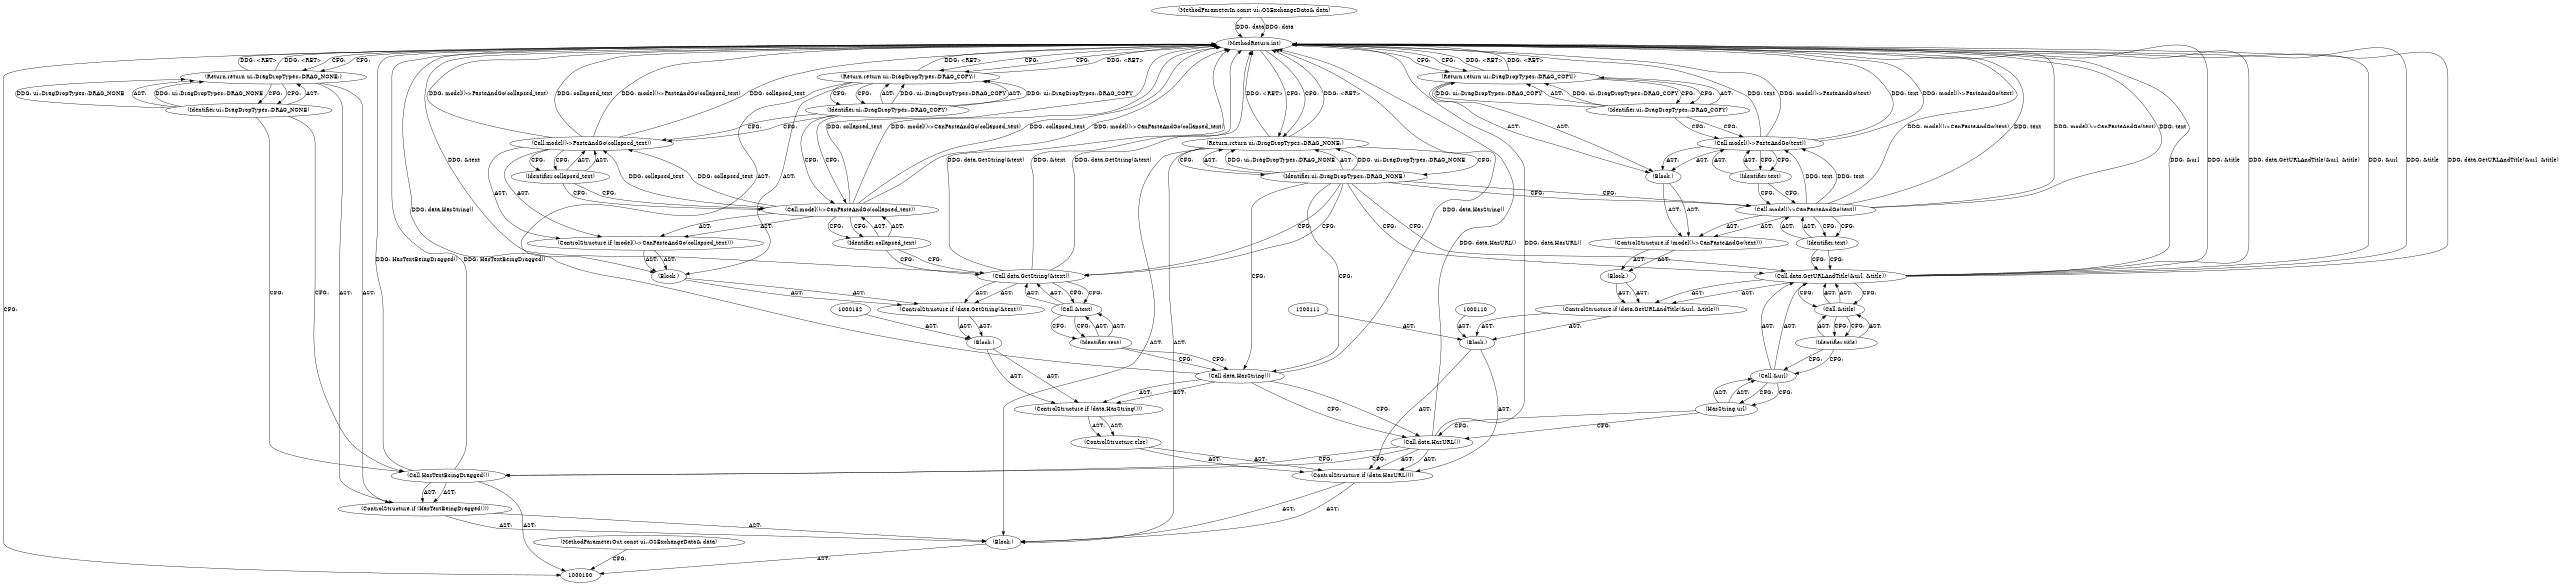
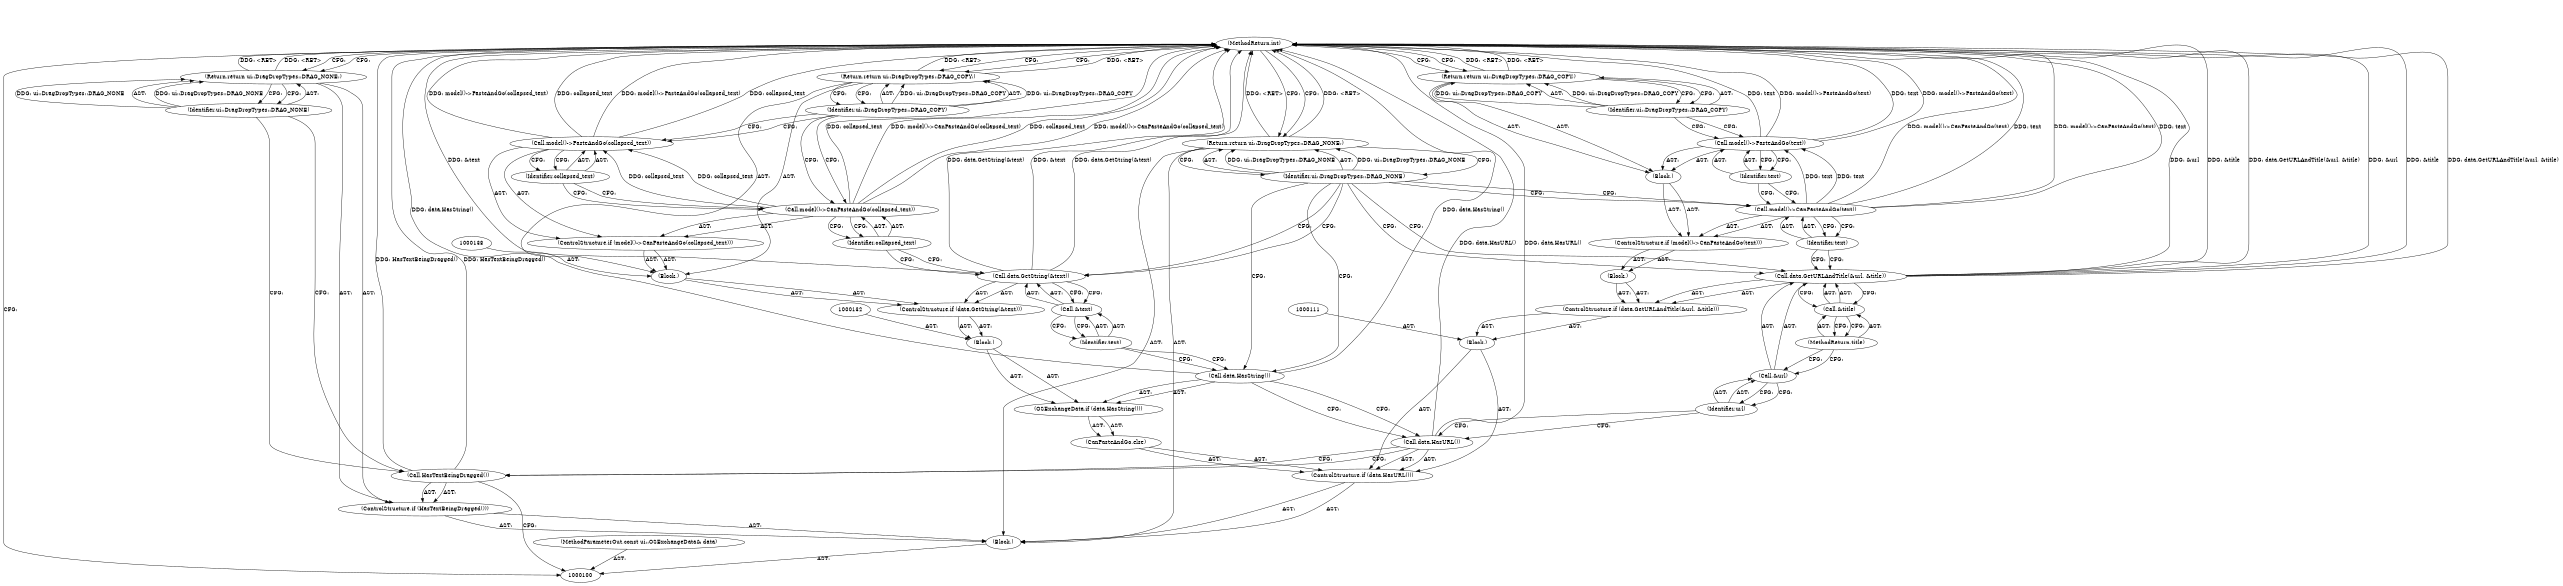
node "(MethodParameterIn,const ui::OSExchangeData& data)": removed
node "1000138": added
node "1200111": label "1200111" -> "1000111"
node "1000110": removed
node "(Identifier,title)": label "(Identifier,title)" -> "(MethodReturn,title)"
node "(ControlStructure,if (data.HasString()))": label "(ControlStructure,if (data.HasString()))" -> "(OSExchangeData,if (data.HasString()))"
node "(HasString,url)": label "(HasString,url)" -> "(Identifier,url)"
node "(ControlStructure,else)": label "(ControlStructure,else)" -> "(CanPasteAndGo,else)"
edge "(Call,HasTextBeingDragged())" -> "1000100": label "AST: " -> "CFG: "
edge "(MethodParameterOut,const ui::OSExchangeData& data)" -> "1000100": label "CFG: " -> "AST: "
